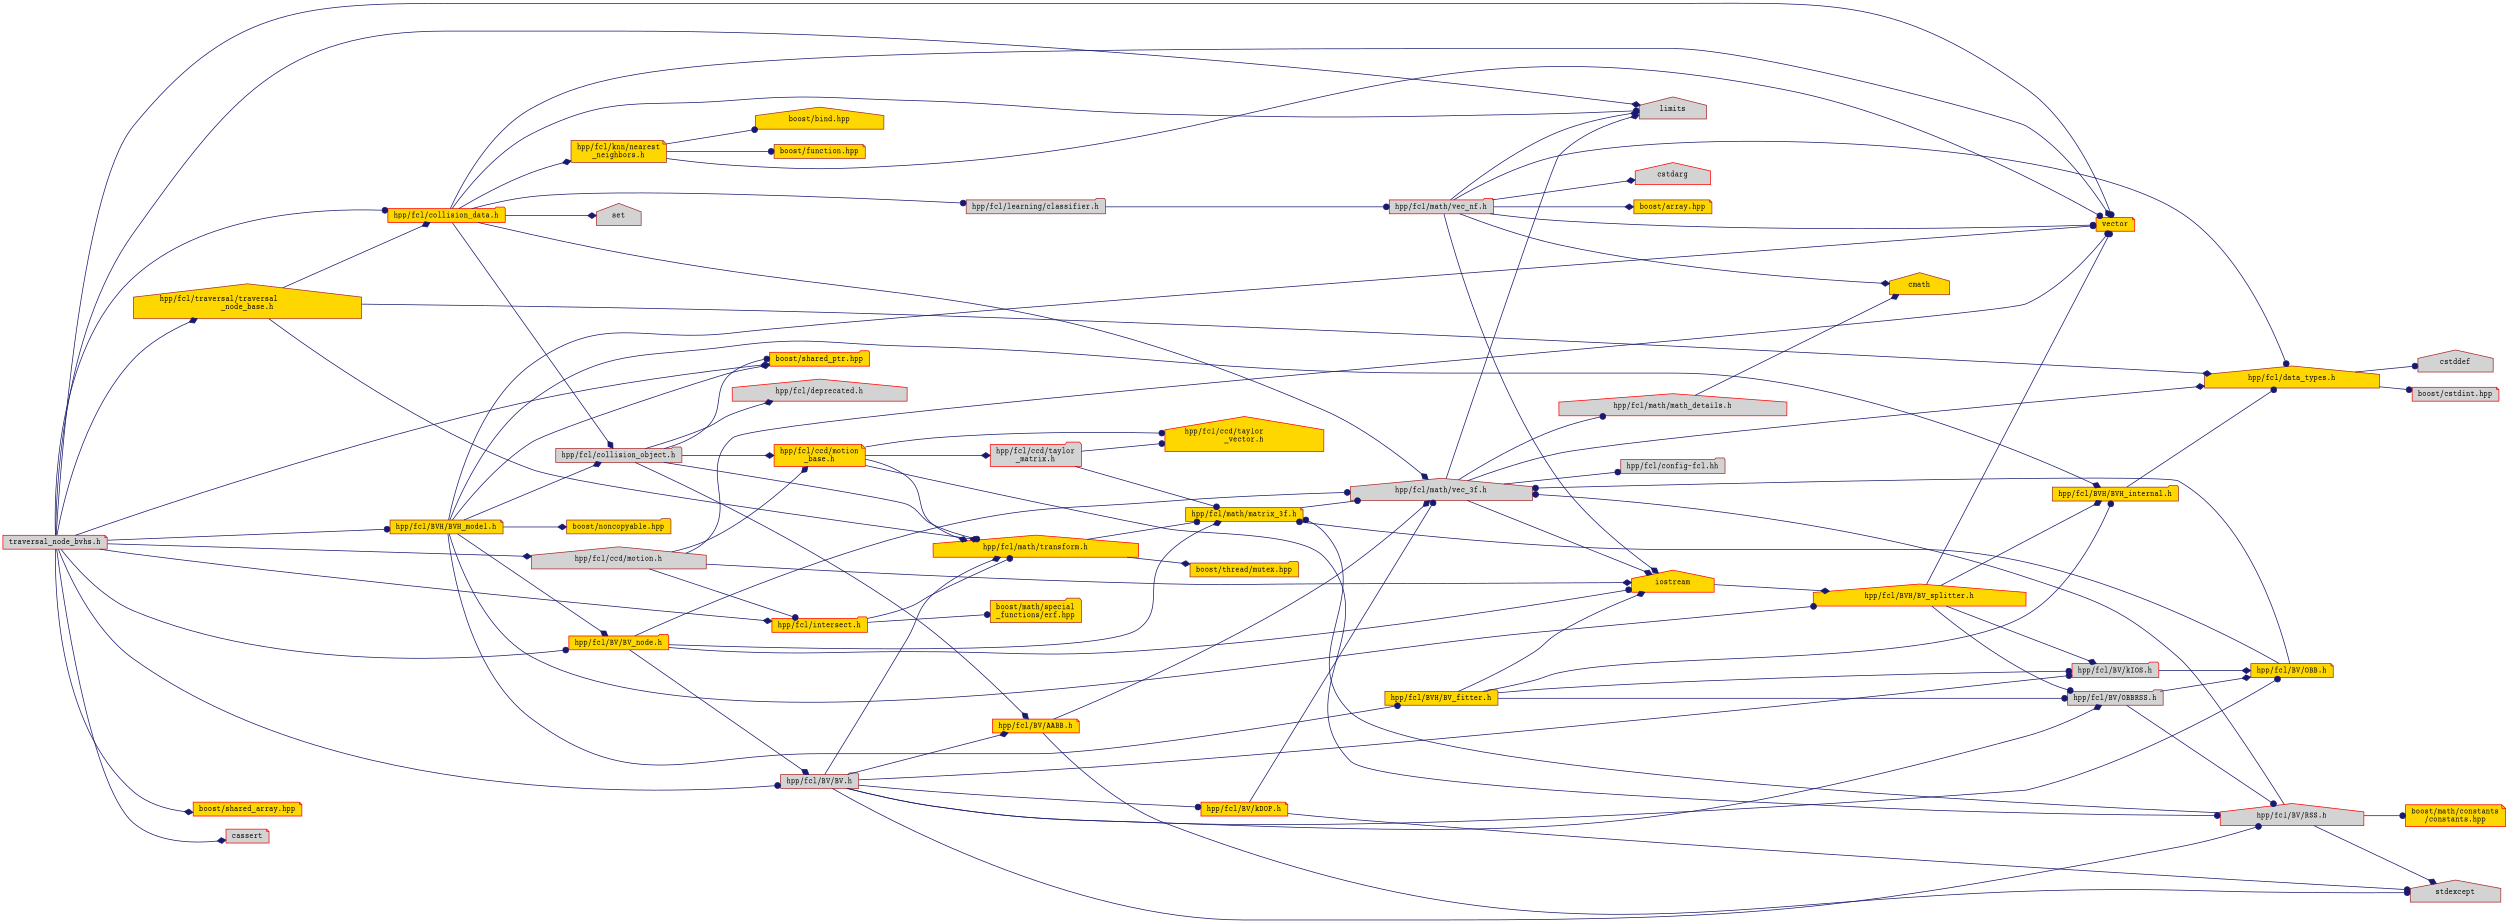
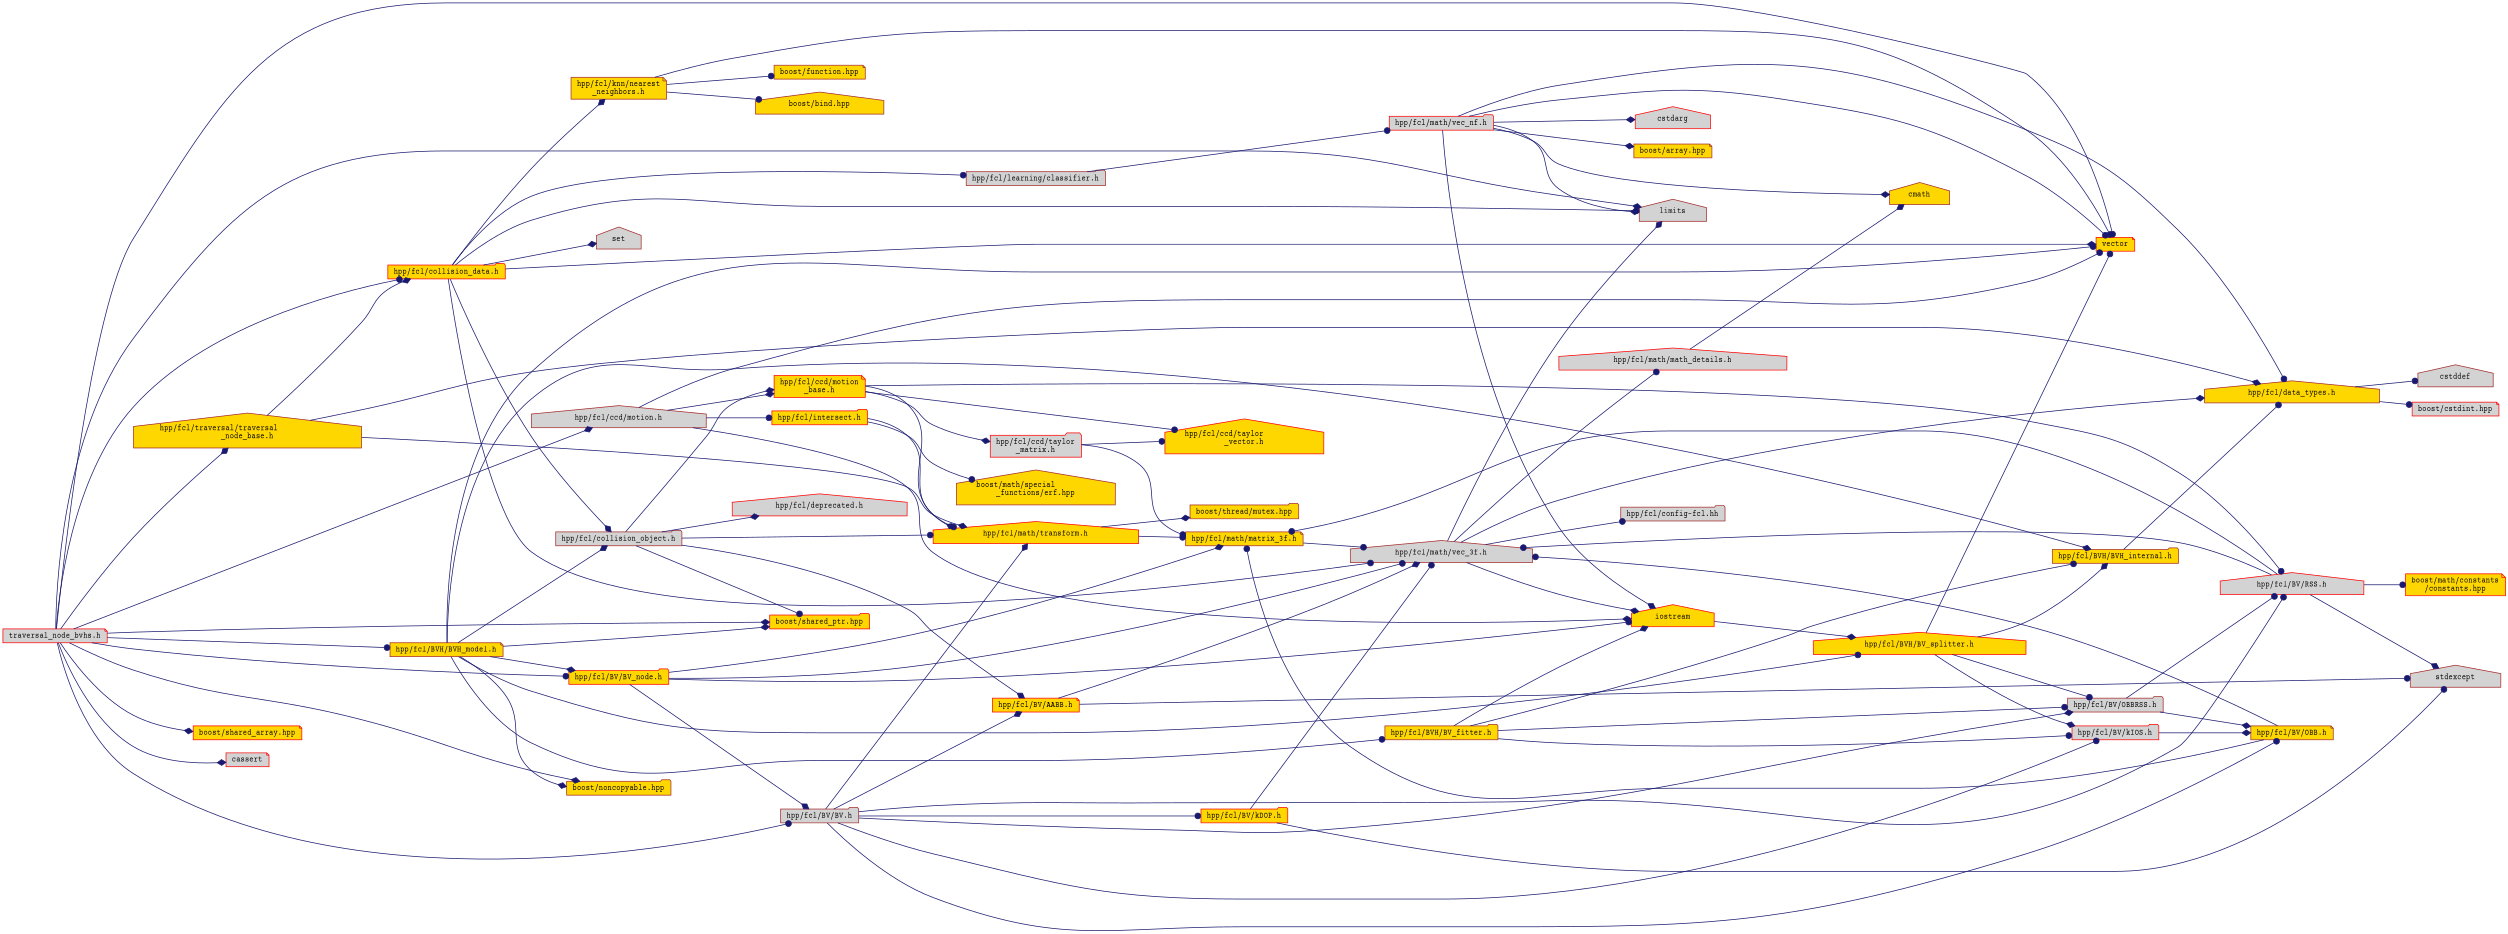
edge "hpp/fcl/collision_data.h" -> "hpp/fcl/math/vec_3f.h": arrowhead diamond -> dot
edge "traversal_node_bvhs.h" -> "hpp/fcl/intersect.h": now "traversal_node_bvhs.h" -> "boost/noncopyable.hpp"
node "boost/math/special _functions/erf.hpp": shape folder -> house
node "hpp/fcl/BV/kDOP.h": shape note -> folder
